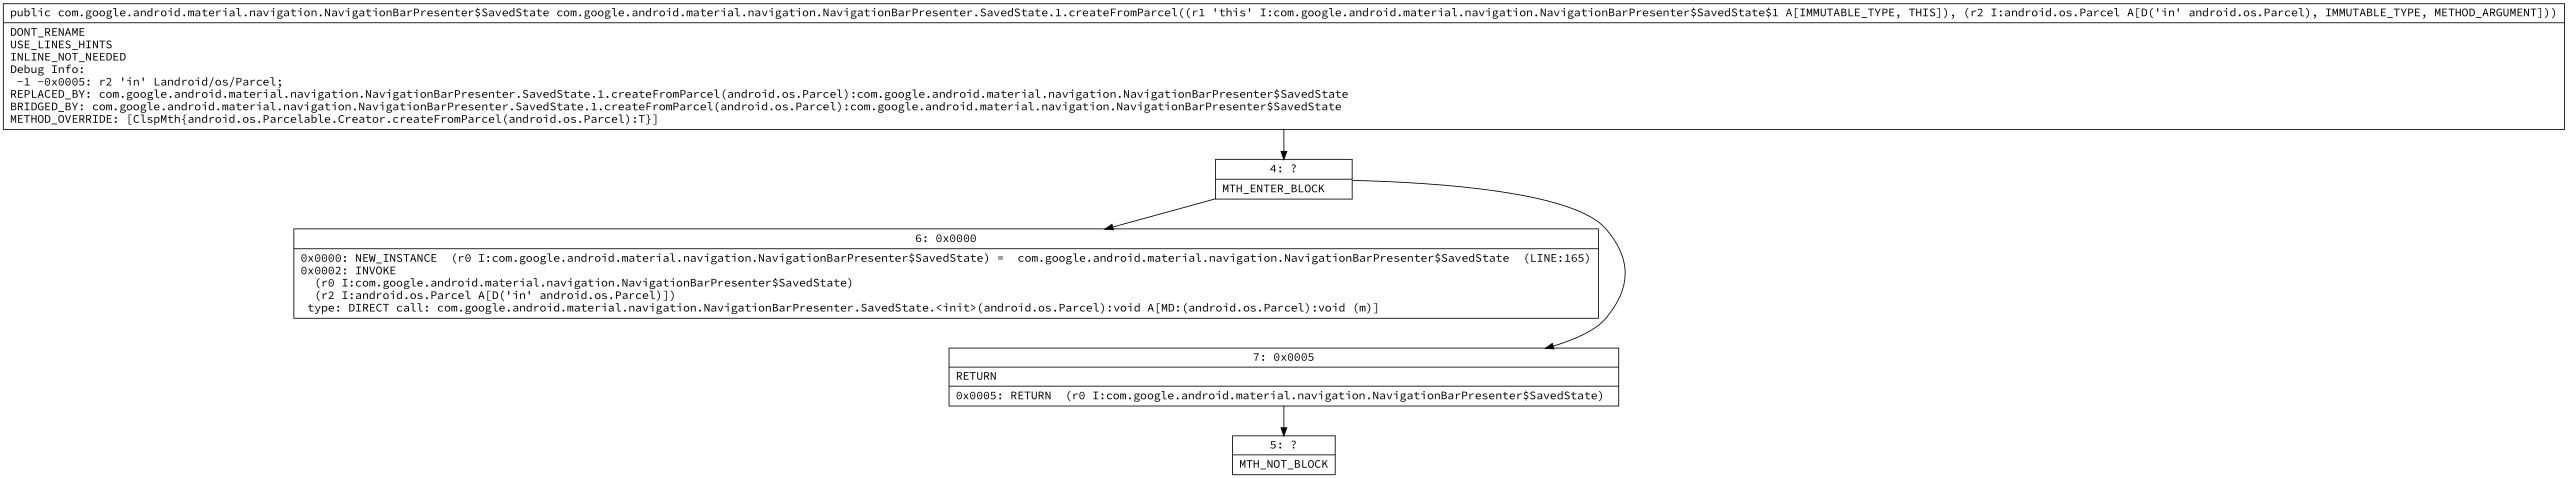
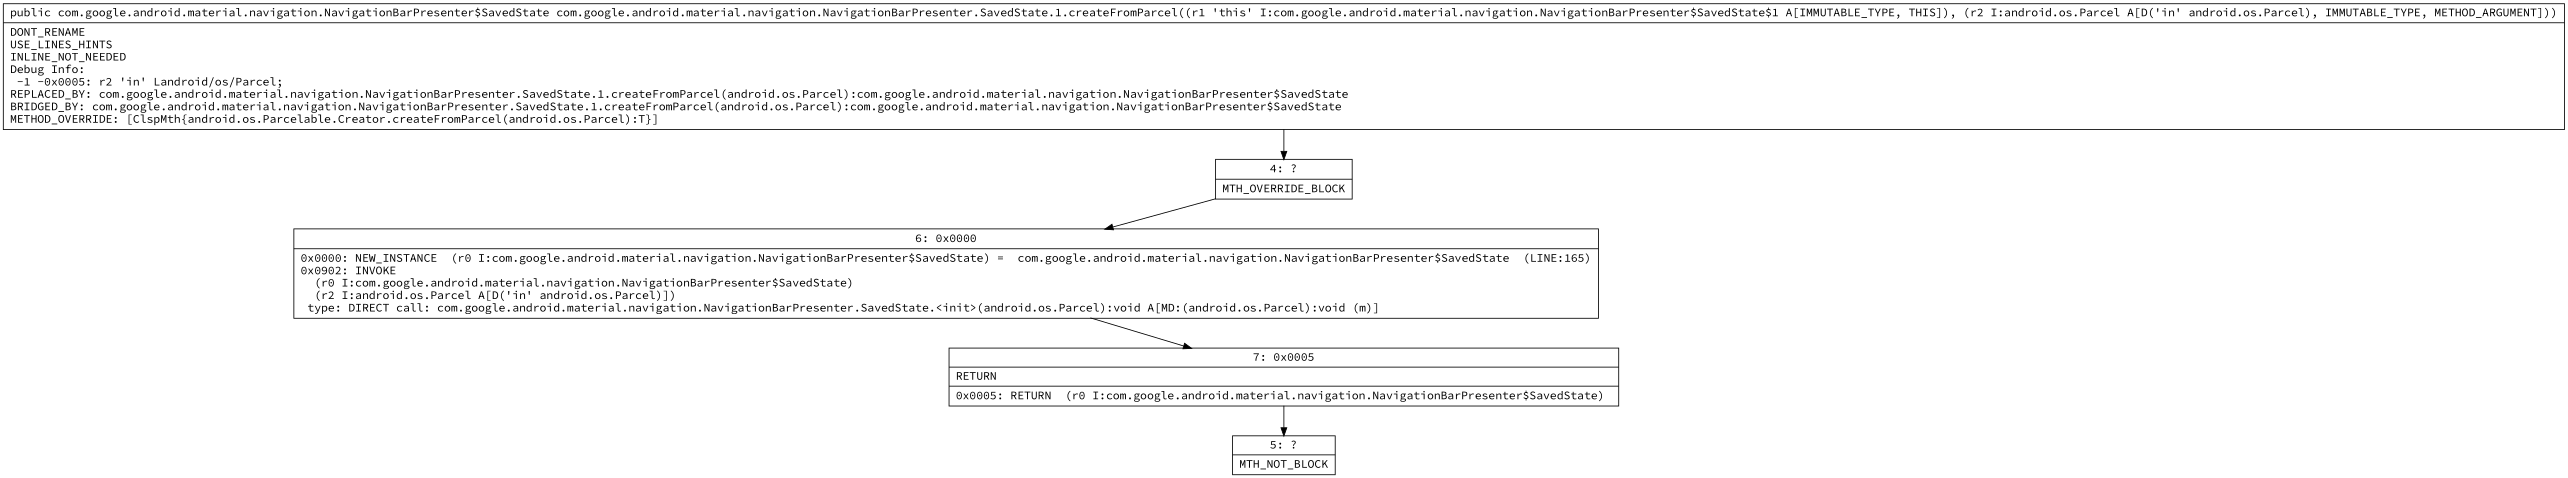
node "4: ?": text "MTH_ENTER_BLOCK" -> "MTH_OVERRIDE_BLOCK"
edge "4: ?" -> "7: 0x0005": now "6: 0x0000" -> "7: 0x0005"
node "6: 0x0000": text "0x0002: INVOKE" -> "0x0902: INVOKE"
